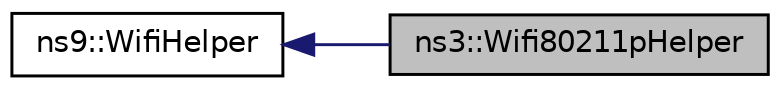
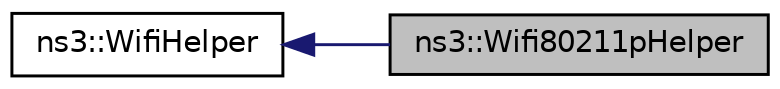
node "ns9::WifiHelper": label "ns9::WifiHelper" -> "ns3::WifiHelper"
